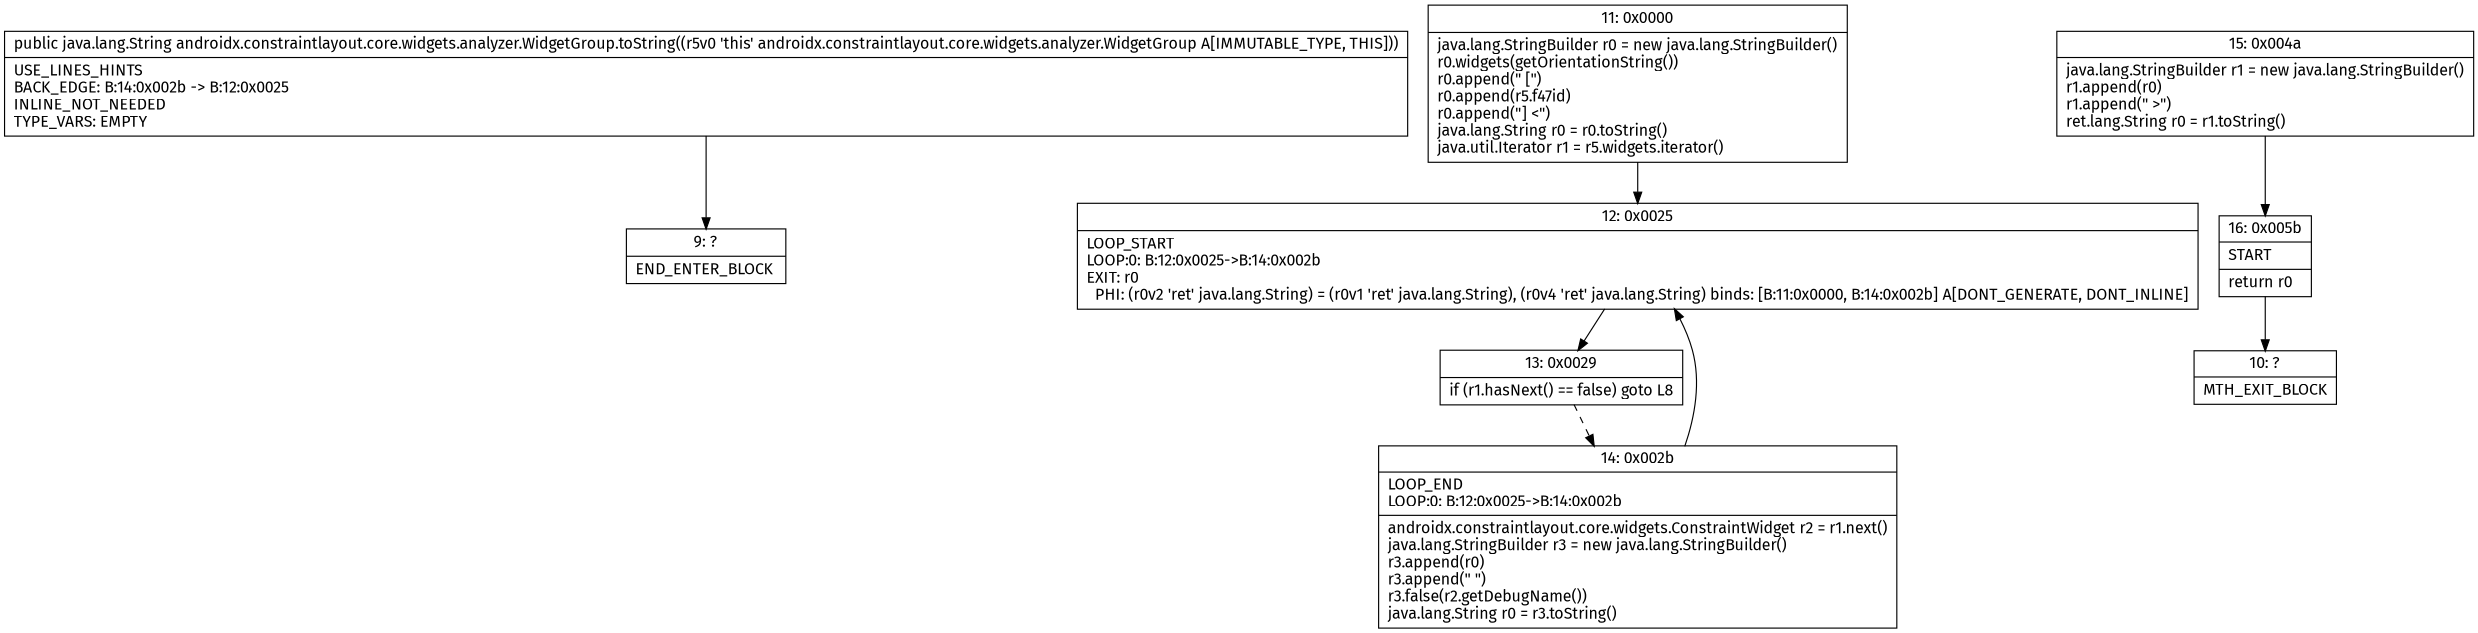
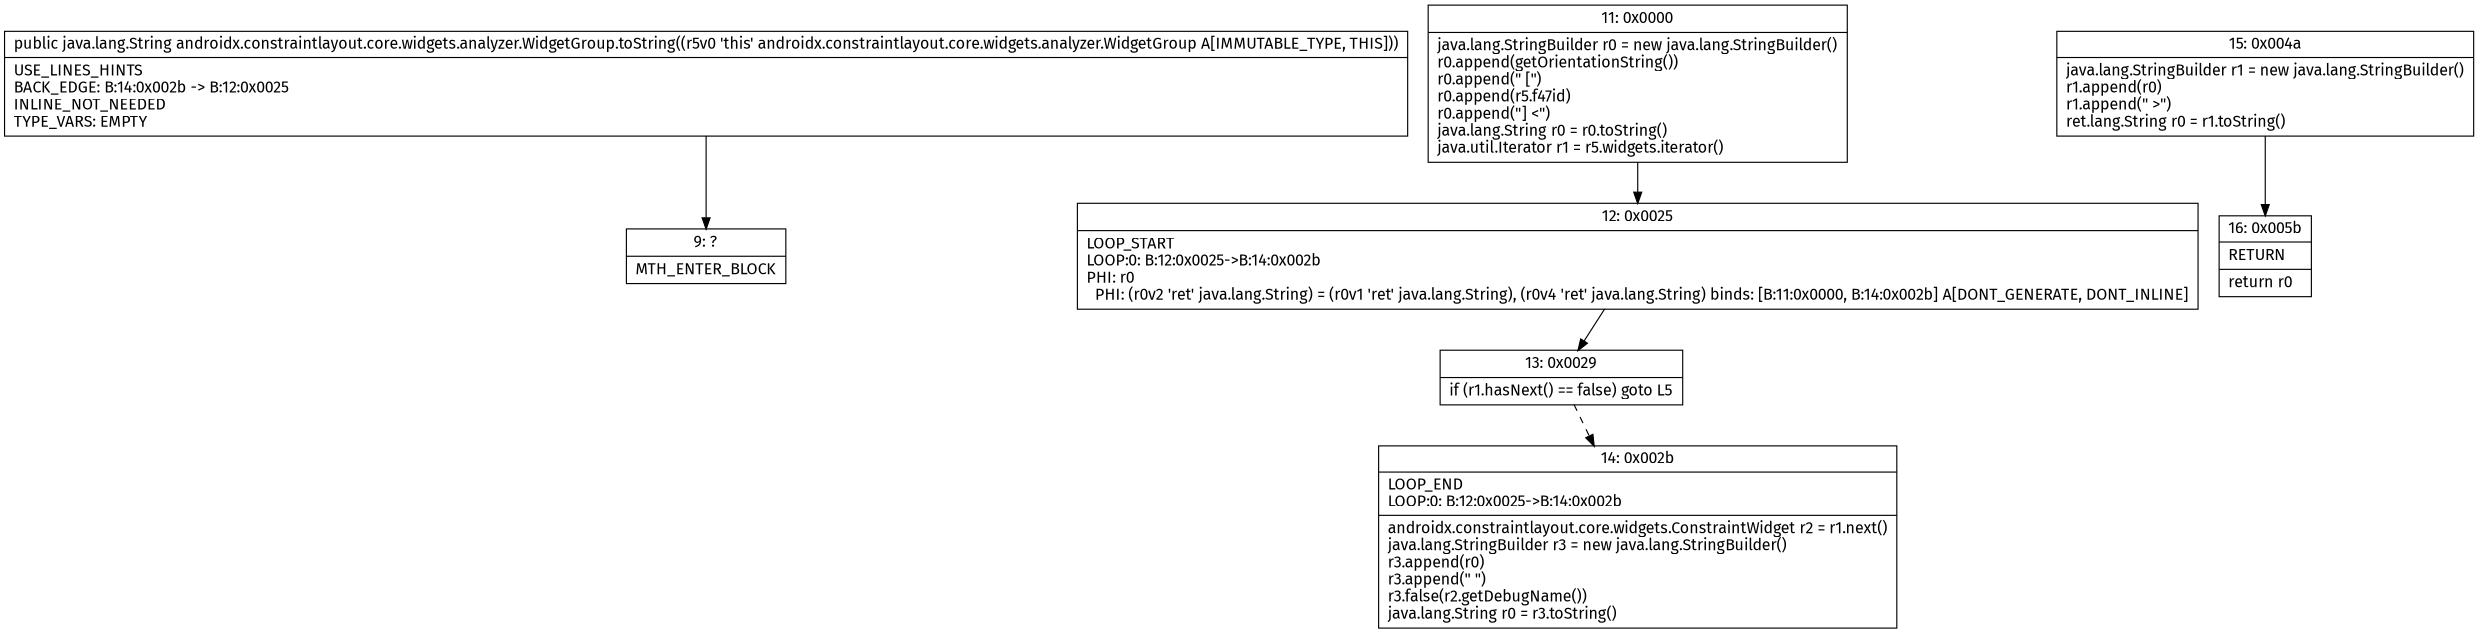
node "11: 0x0000": text "r0.widgets(getOrientationString())" -> "r0.append(getOrientationString())"
node "16: 0x005b": text "START" -> "RETURN"
node "9: ?": text "END_ENTER_BLOCK" -> "MTH_ENTER_BLOCK"
node "12: 0x0025": text "EXIT: r0" -> "PHI: r0"
node "10: ?": removed
edge "14: 0x002b" -> "12: 0x0025": removed
node "13: 0x0029": text "if (r1.hasNext() == false) goto L8" -> "if (r1.hasNext() == false) goto L5"
